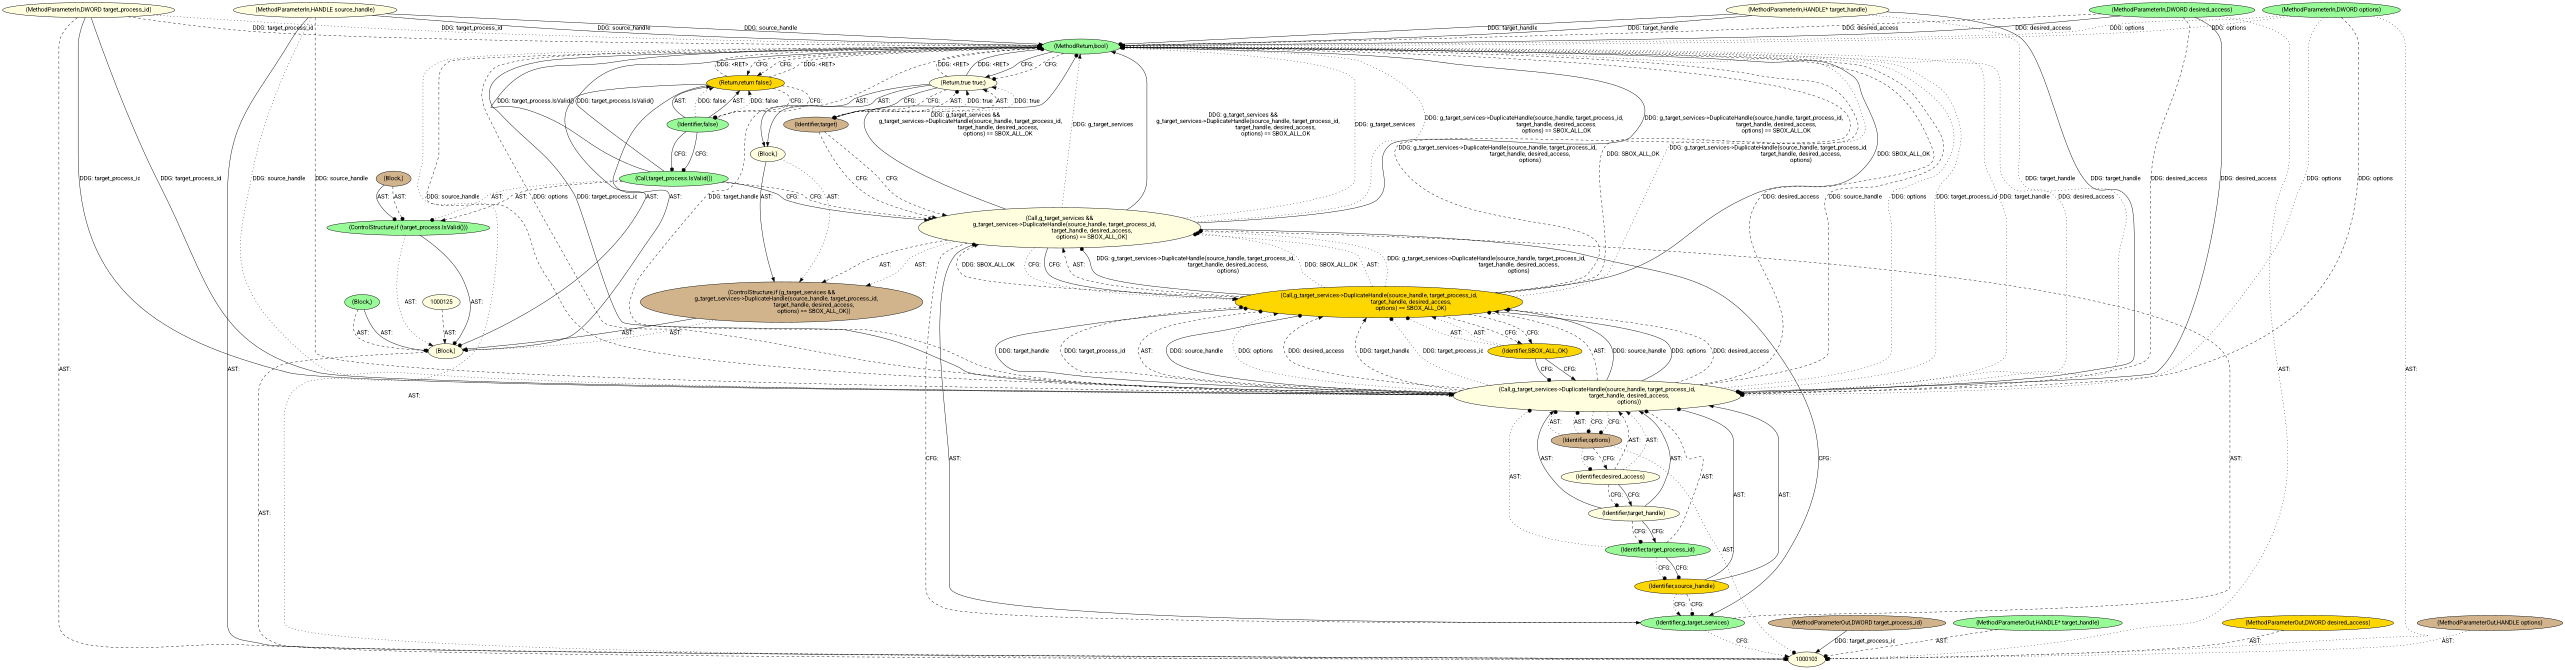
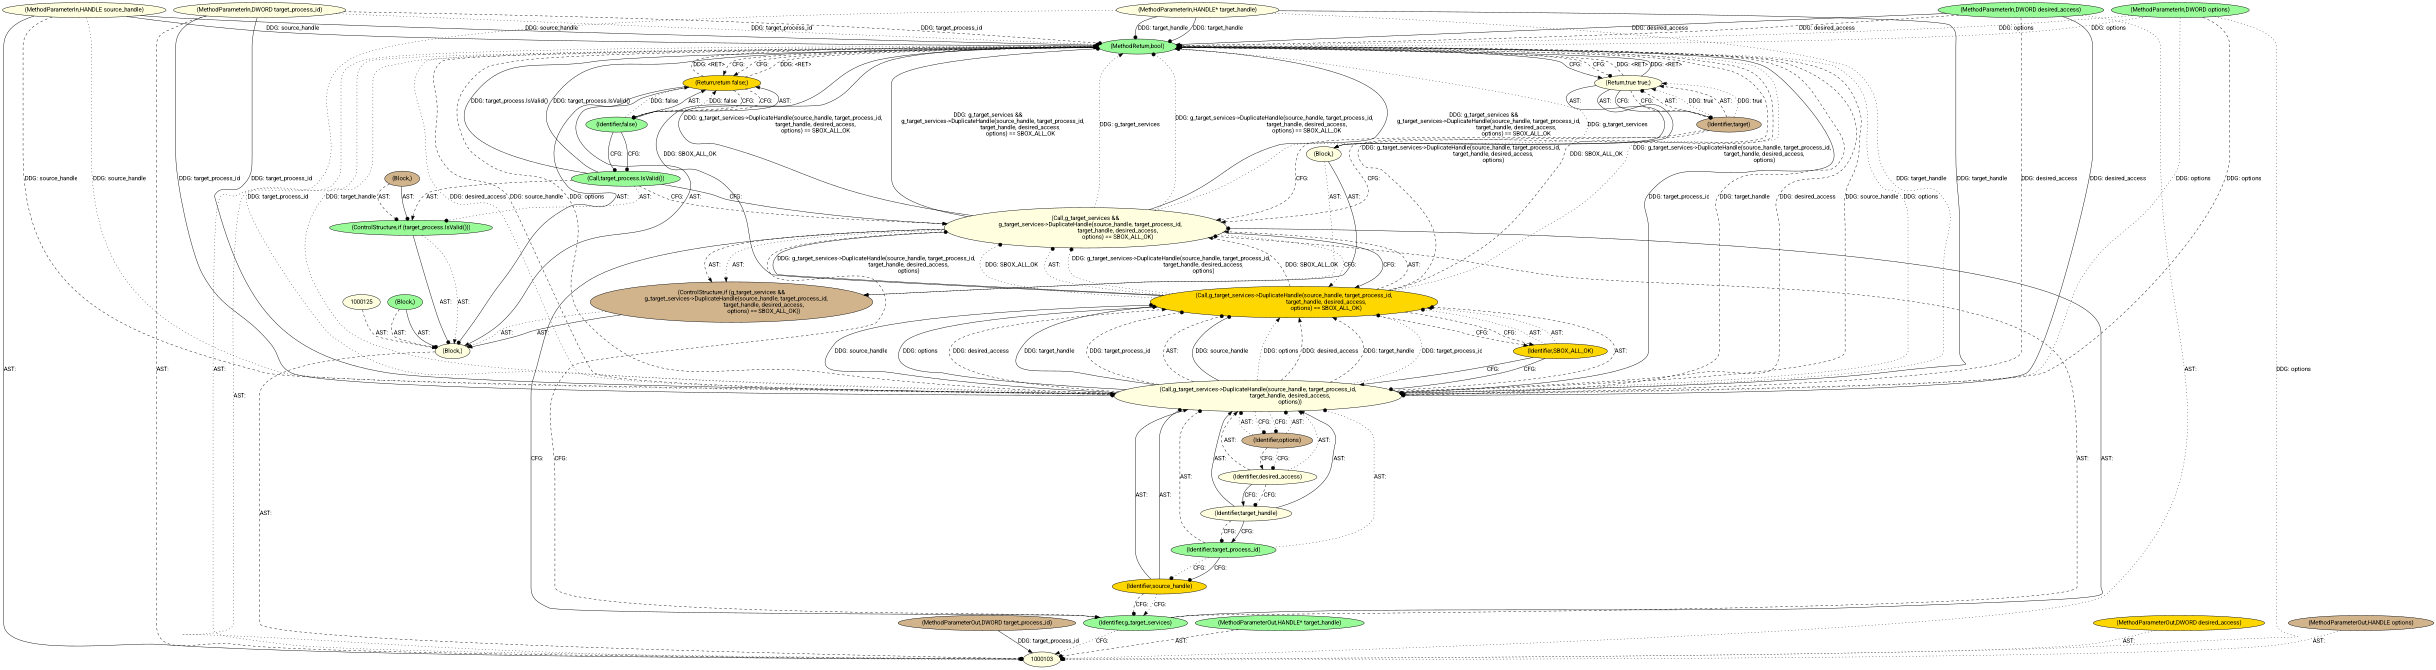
edge "(MethodParameterIn,DWORD options)" -> "1000103": label "AST: " -> "DDG: options"
edge "(Identifier,options)" -> "1000103": now "(MethodParameterIn,HANDLE* target_handle)" -> "1000103"
edge "(MethodParameterOut,DWORD desired_access)" -> "1000103": style dashed -> dotted
